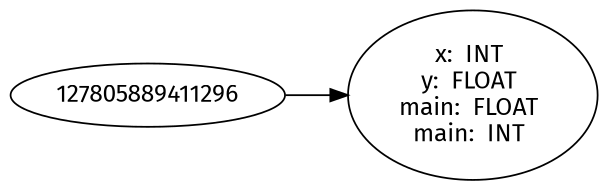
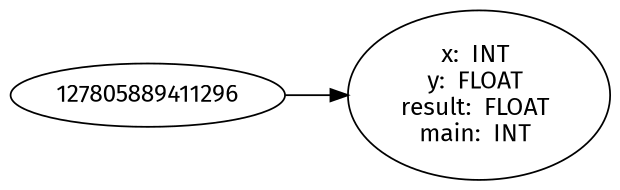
node "x:  INT y:  FLOAT main:  FLOAT main:  INT": label "x:  INT y:  FLOAT main:  FLOAT main:  INT" -> "x:  INT y:  FLOAT result:  FLOAT main:  INT"
